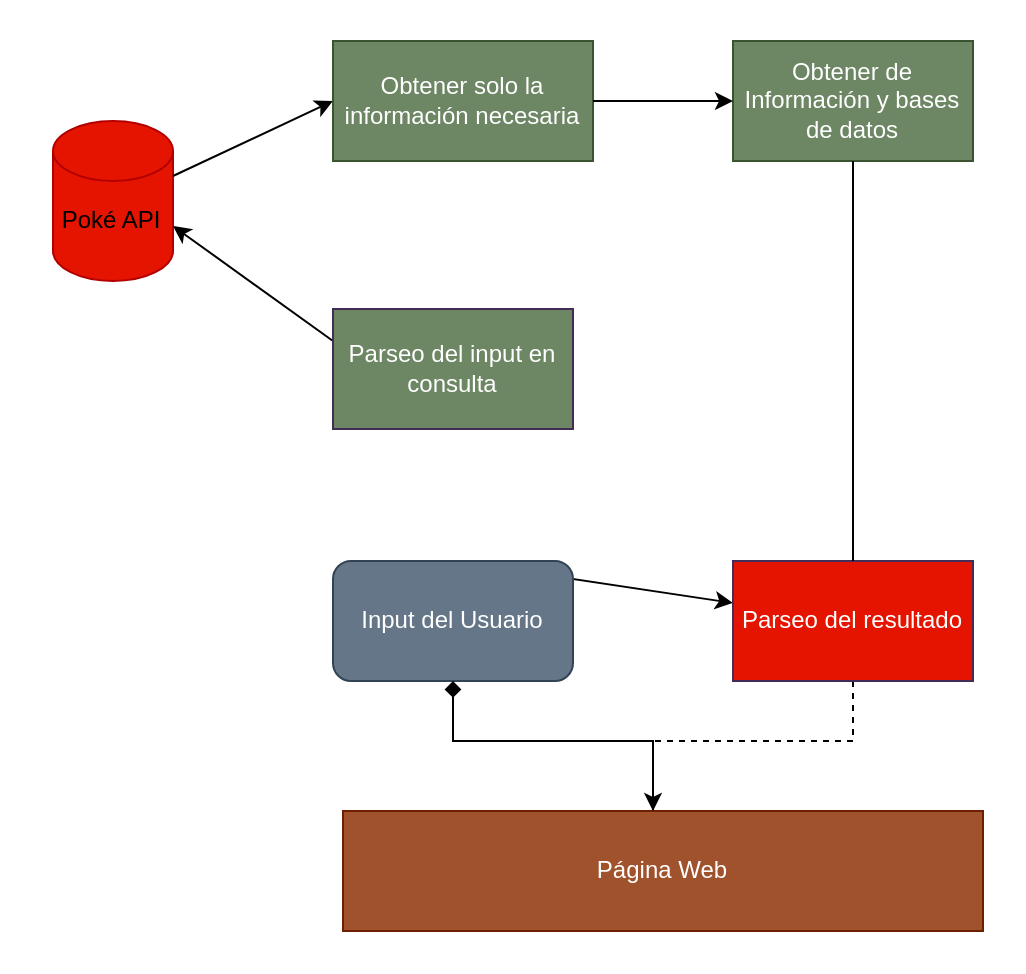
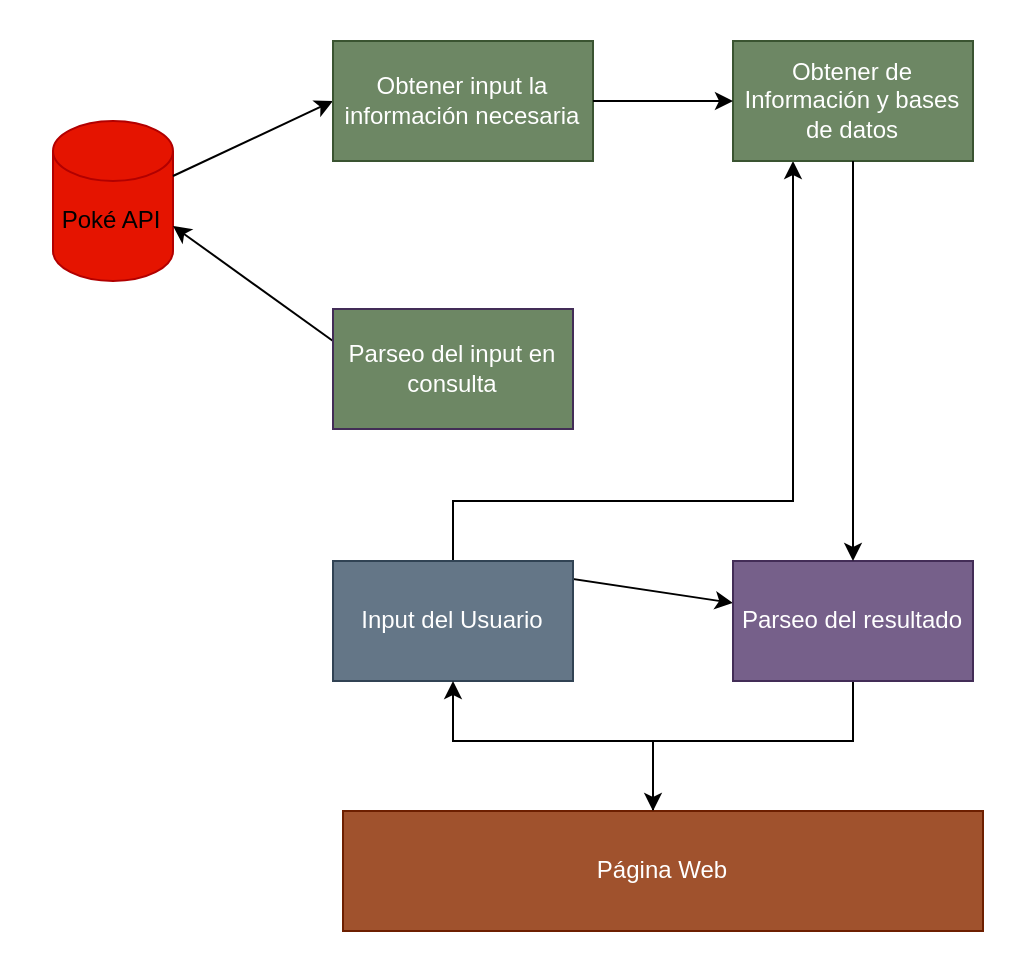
node "Obtener solo la información necesaria": label "Obtener solo la información necesaria" -> "Obtener input la información necesaria"
edge "Input del Usuario" -> "Obtener de Información y bases de datos": added
edge "Obtener de Información y bases de datos" -- "Parseo del resultado": arrowhead none -> classic
node "Input del Usuario": shape rounded rectangle -> rectangle
node "Parseo del resultado": fillcolor #e51400 -> #76608a
edge "Página Web" -> "Input del Usuario": arrowhead diamond -> classic
edge "Parseo del resultado" -> "Página Web": style dashed -> solid
